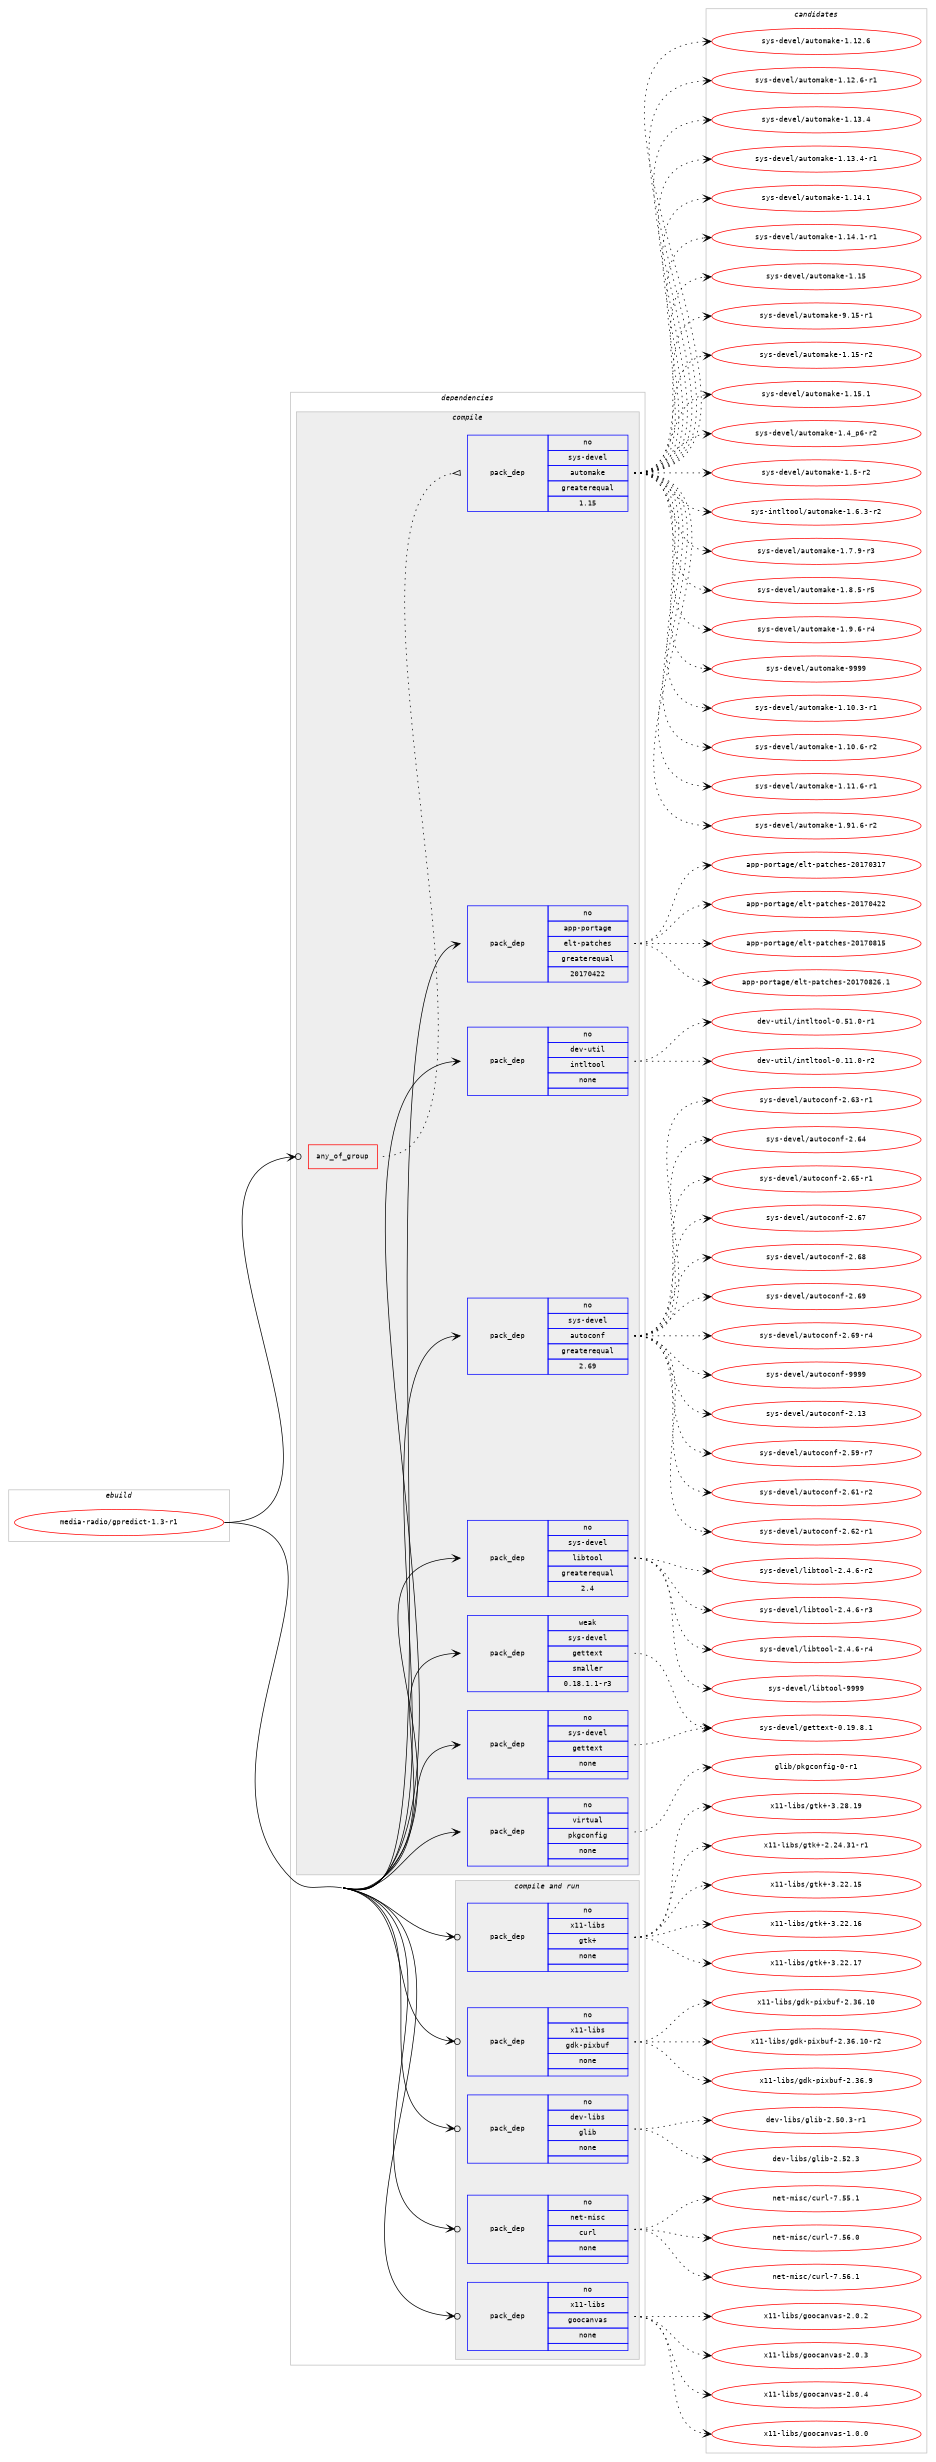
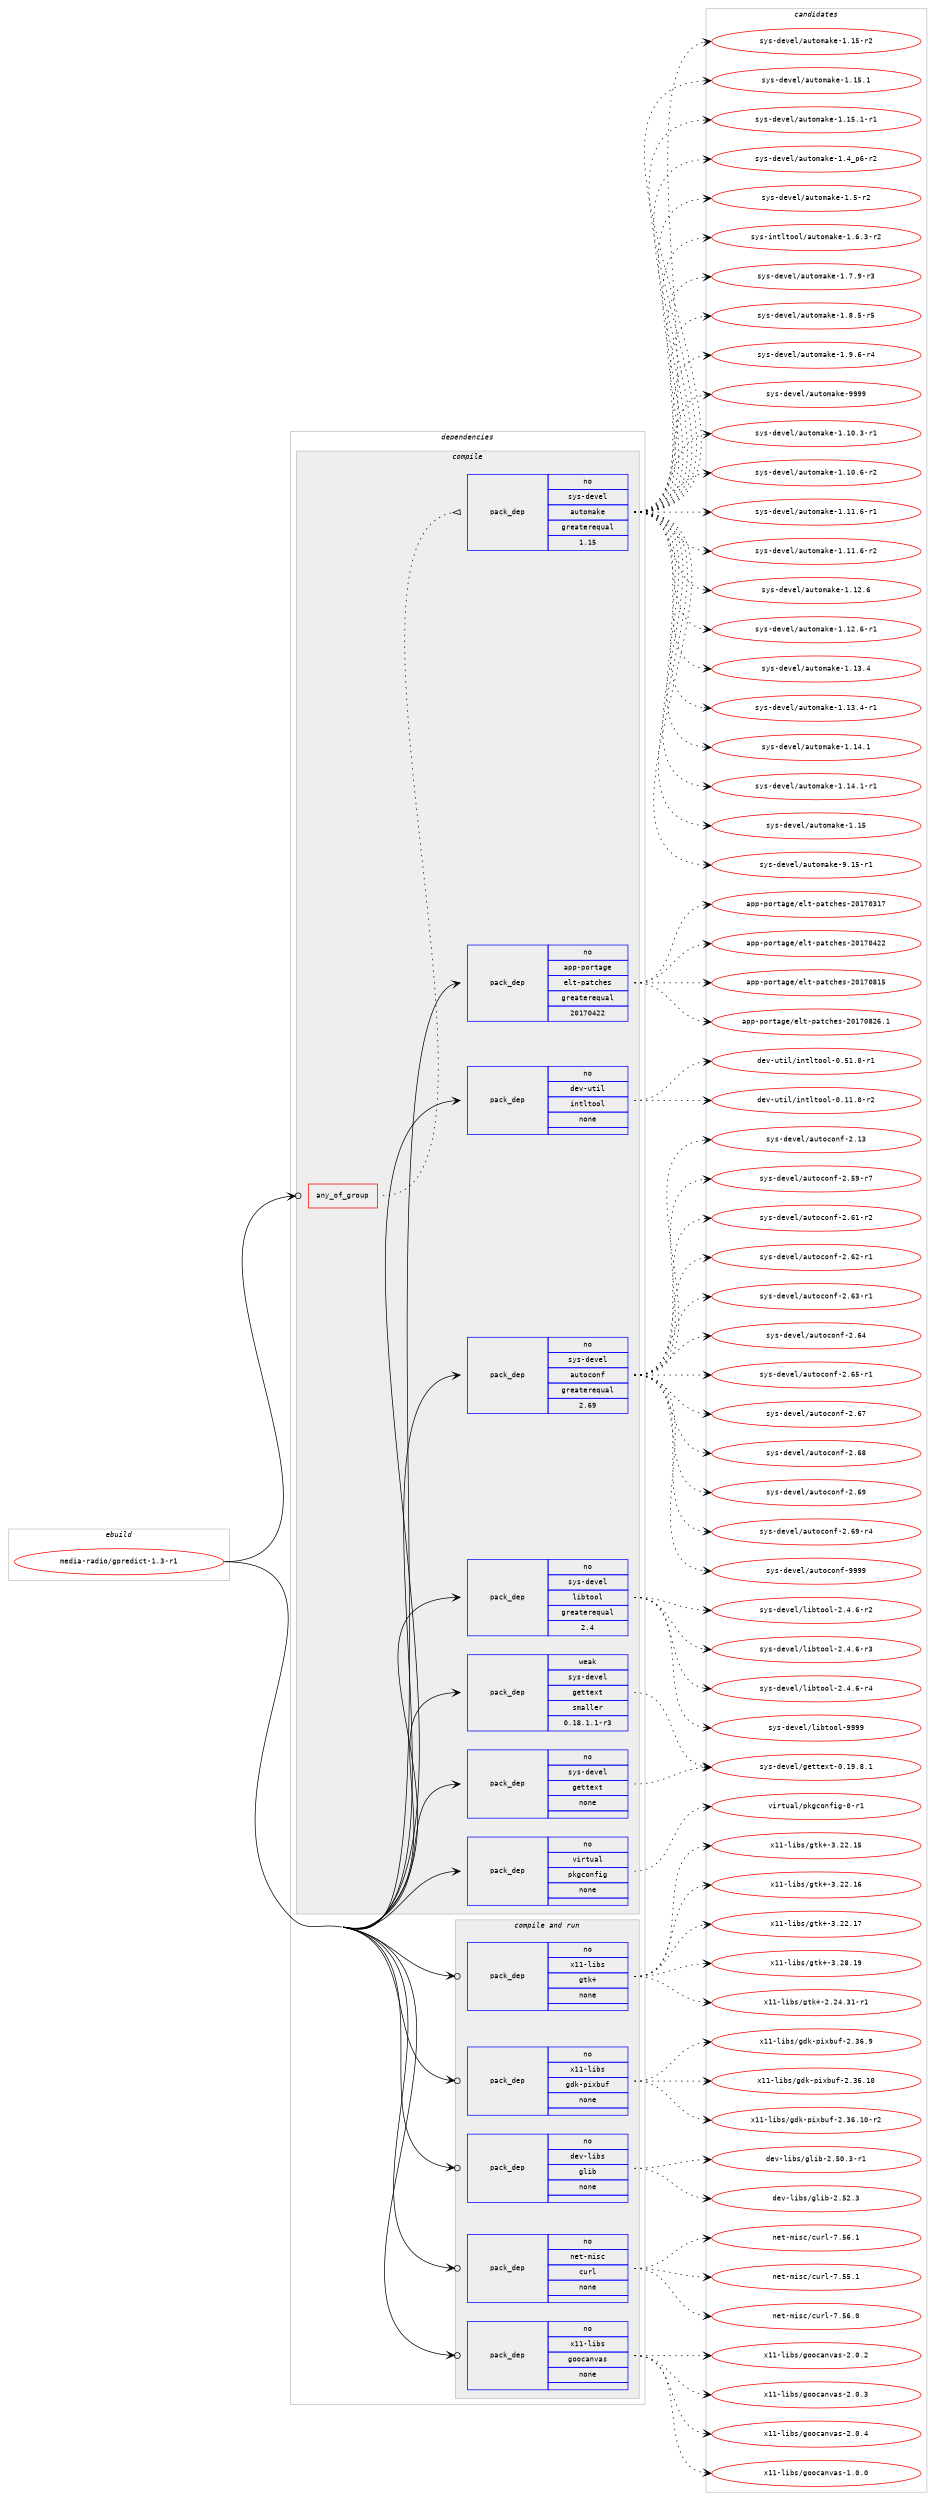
node "sys-devel/automake-1.15.1-r1": added
node "sys-devel/automake-1.91.6-r2": label "sys-devel/automake-1.91.6-r2" -> "sys-devel/automake-1.11.6-r2"
node "glib/pkgconfig-0-r1": label "glib/pkgconfig-0-r1" -> "virtual/pkgconfig-0-r1"
